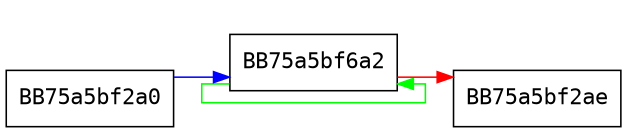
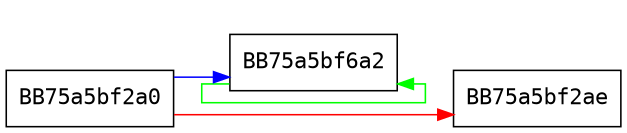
edge "BB75a5bf6a2" -> "BB75a5bf2ae": now "BB75a5bf2a0" -> "BB75a5bf2ae"
